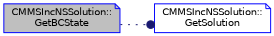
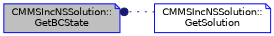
edge "CMMSIncNSSolution:: GetBCState" -> "CMMSIncNSSolution:: GetSolution": reversed
